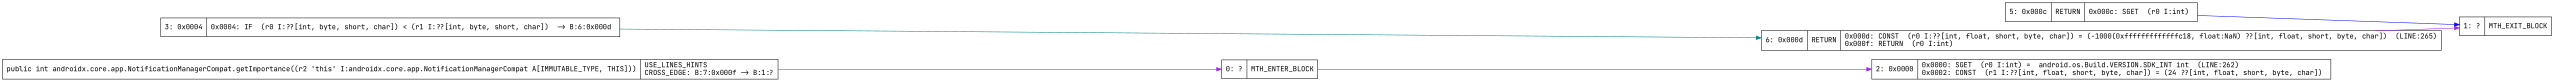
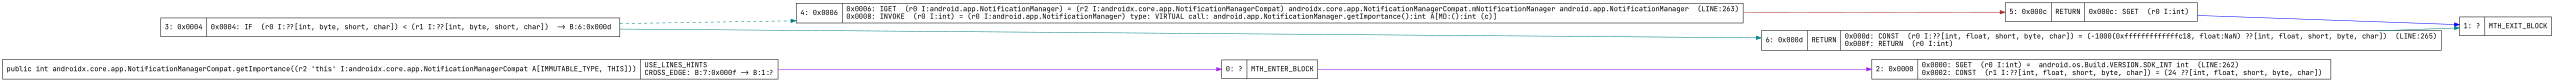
node "4: 0x0006": added
edge "6: 0x000d" -> "1: ?": color purple -> teal
